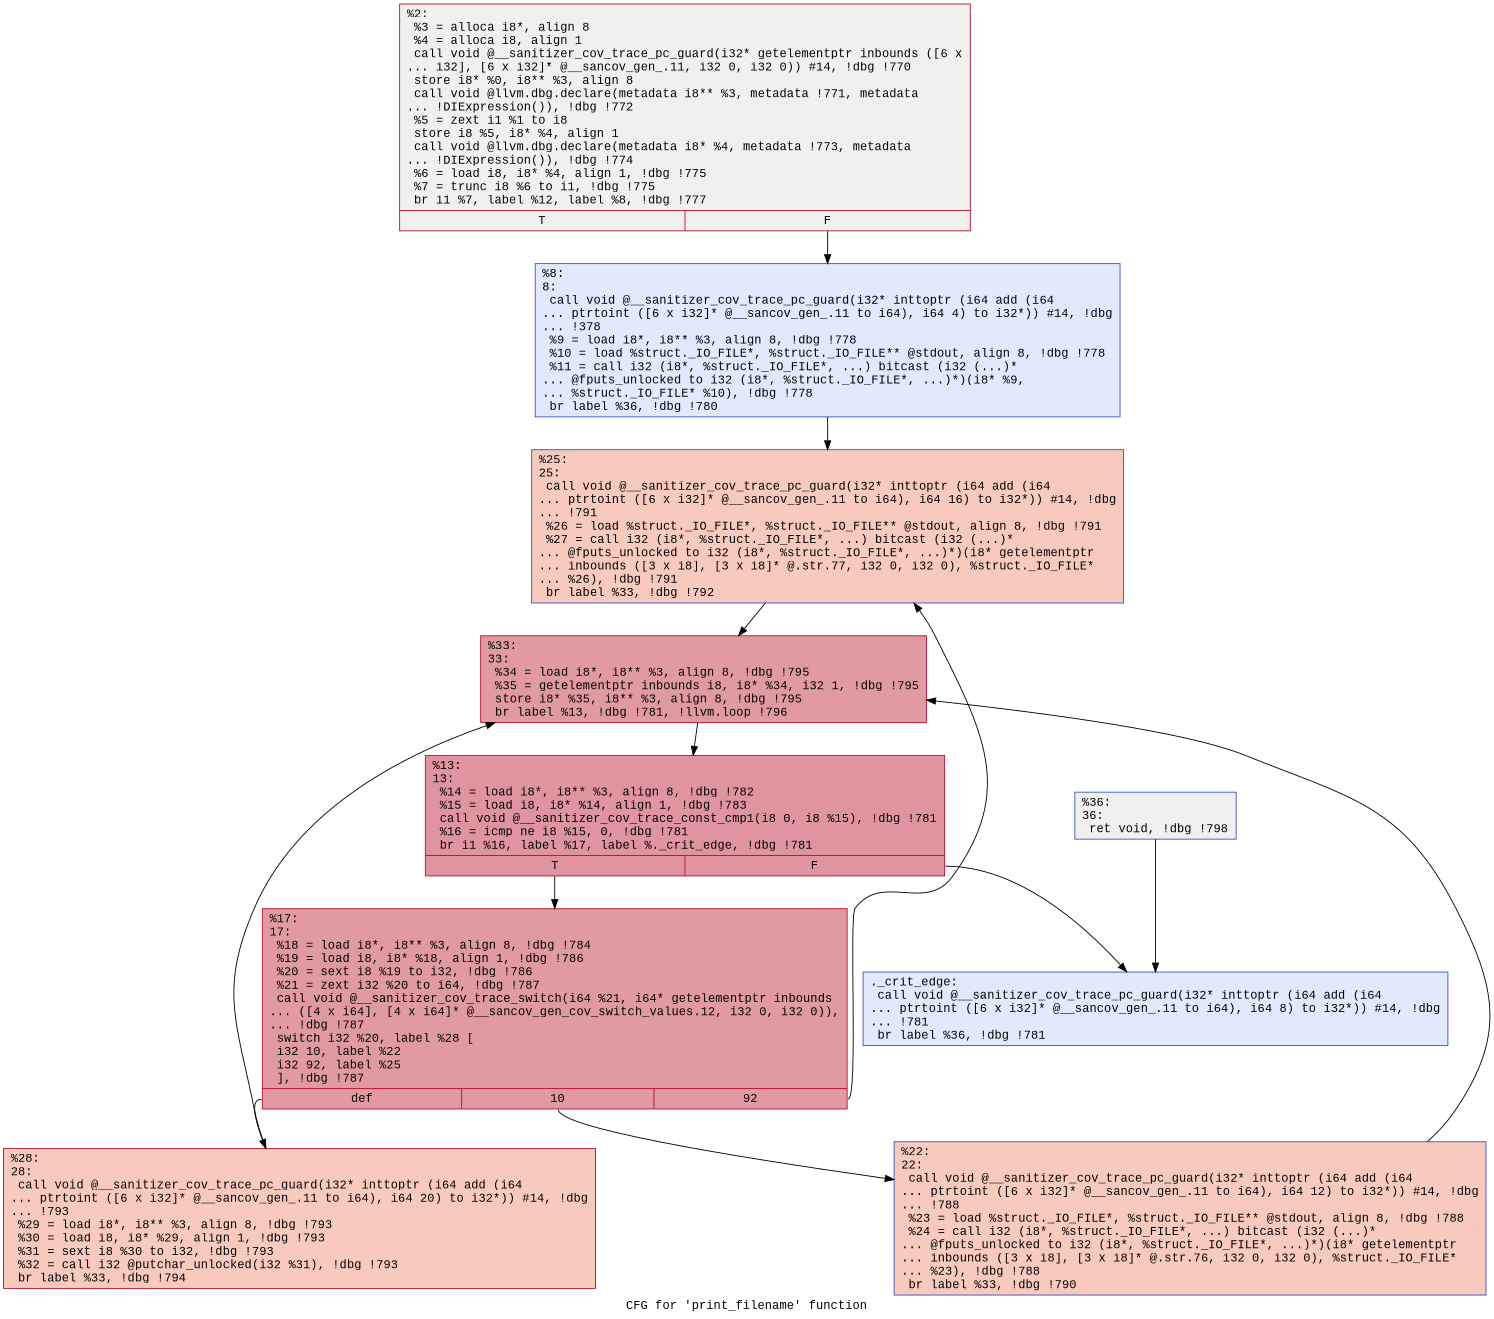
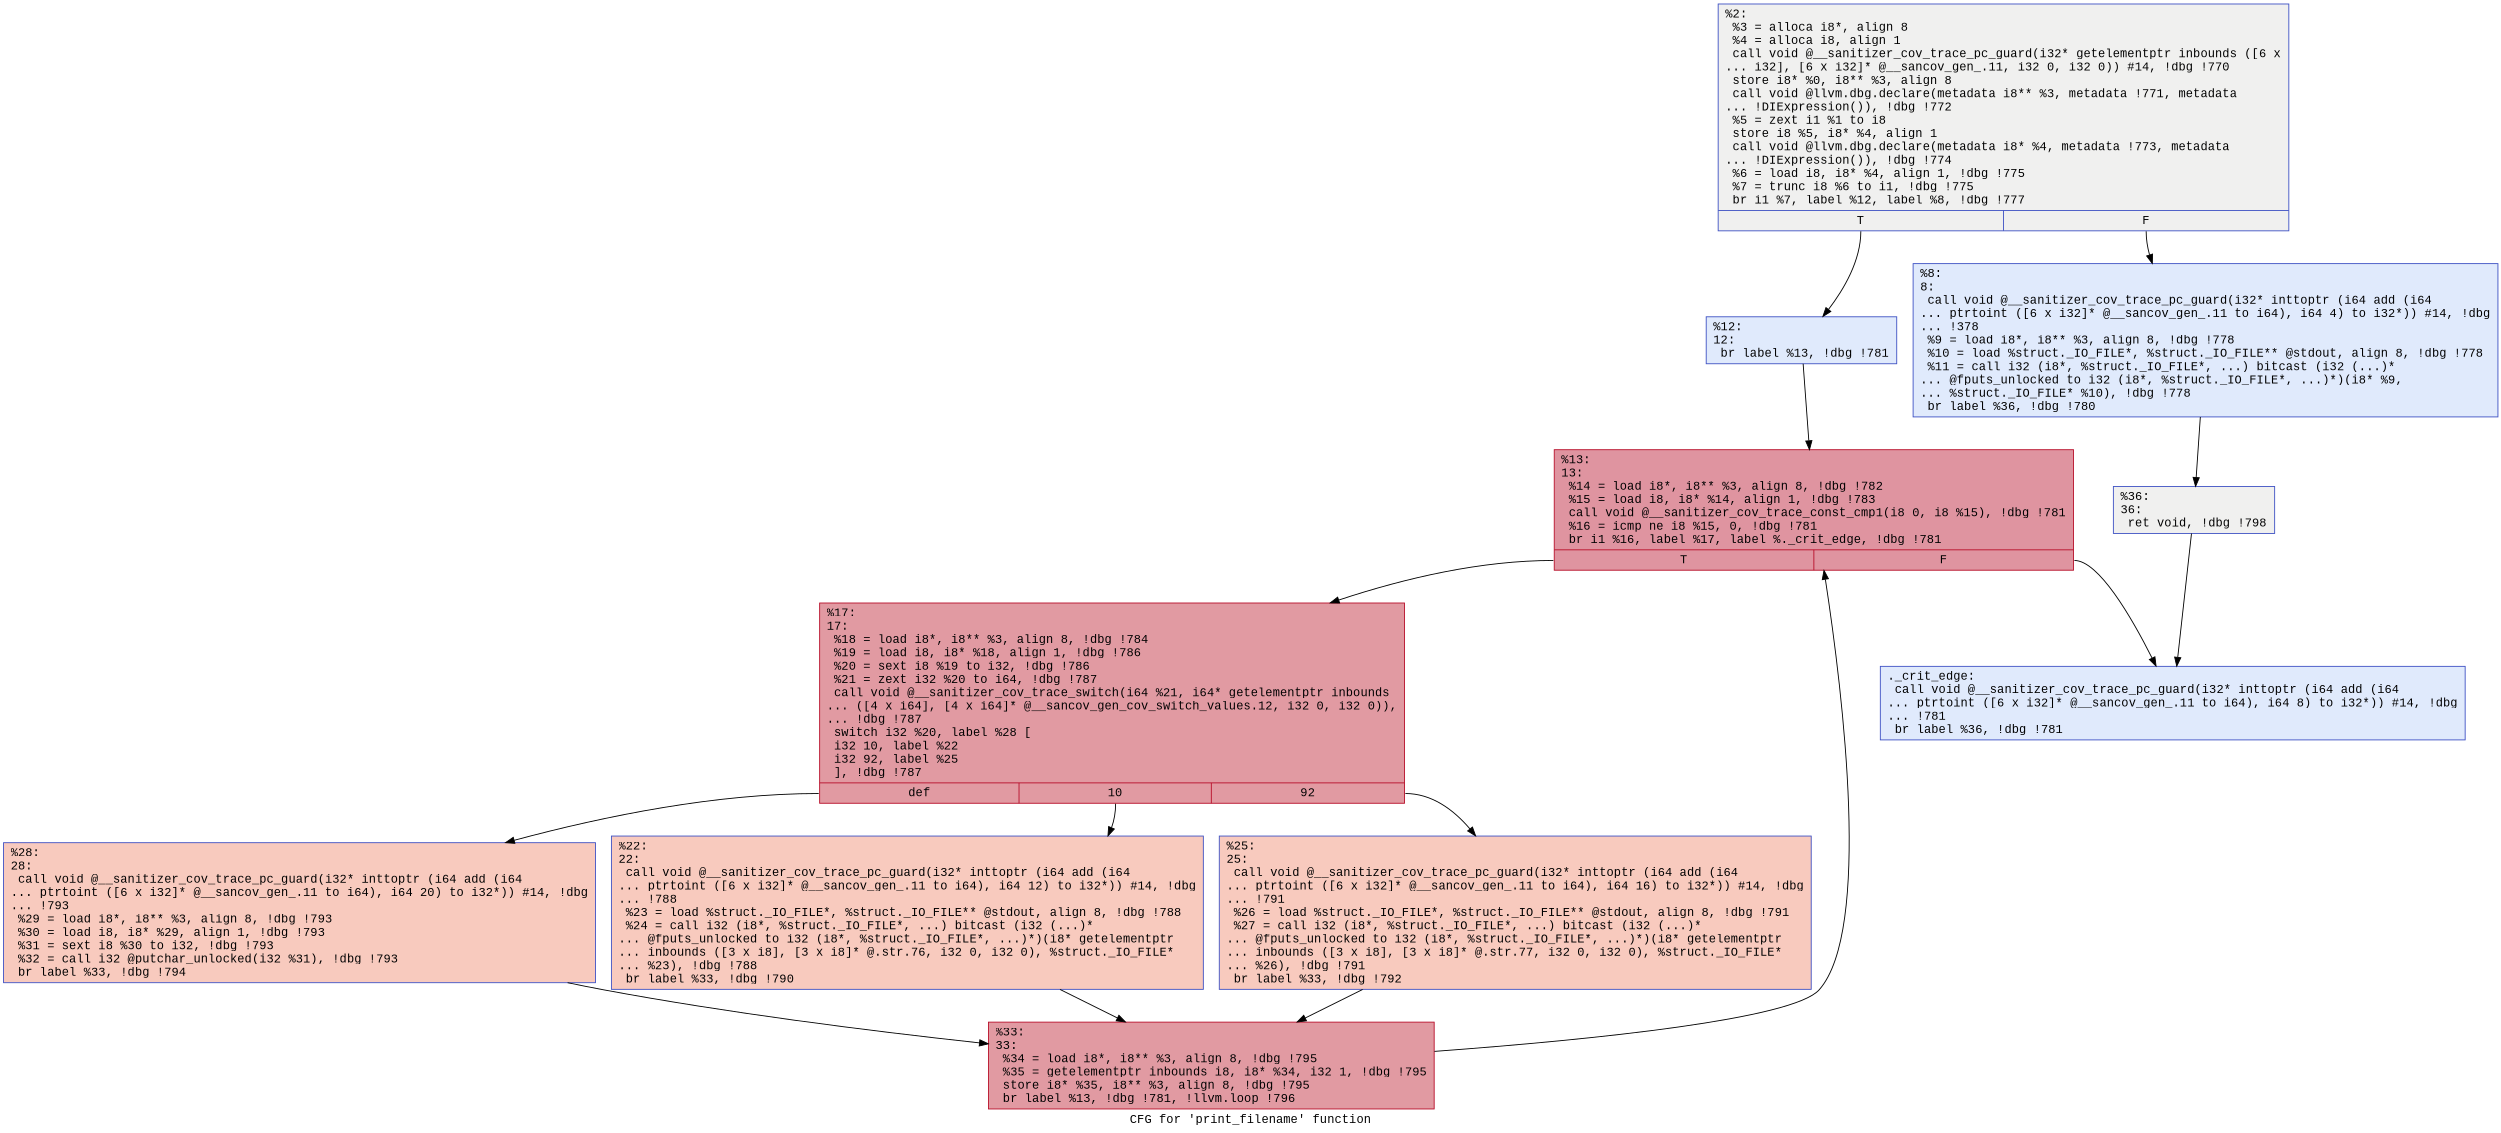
node "%2:": color #b70d28ff -> #3d50c3ff
node "%12:": added
edge "%8:" -> "%25:": now "%8:" -> "%36:"
node "%28:": color #b70d28ff -> #3d50c3ff
